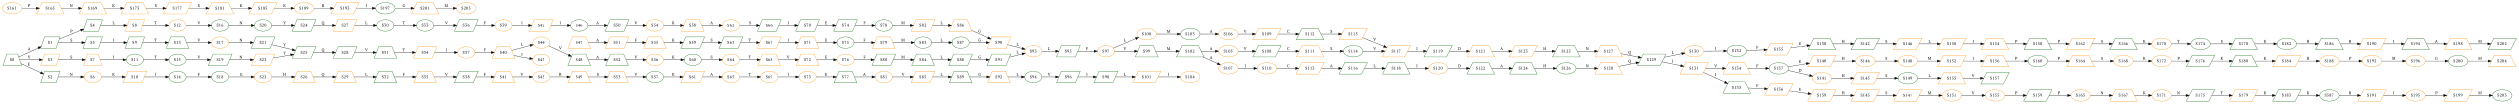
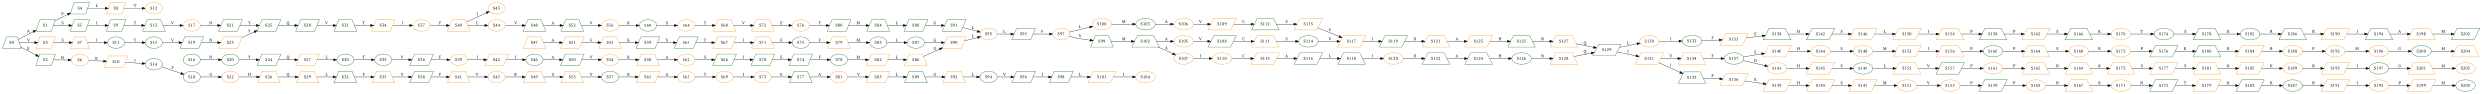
edge "S12" -> "S16": removed, label "V"
edge "S157" -> "S161": added, label "P"
